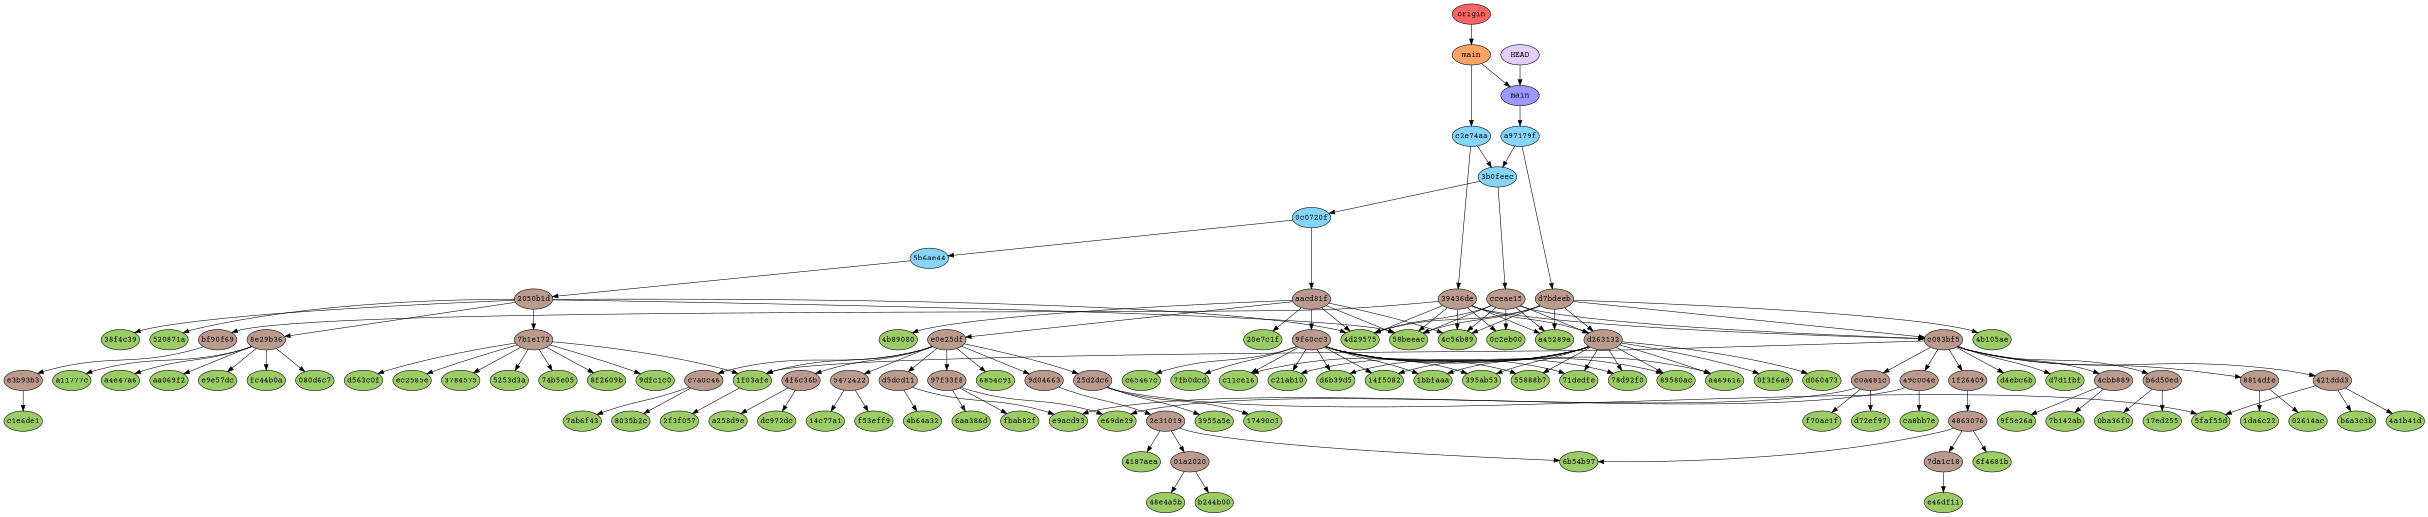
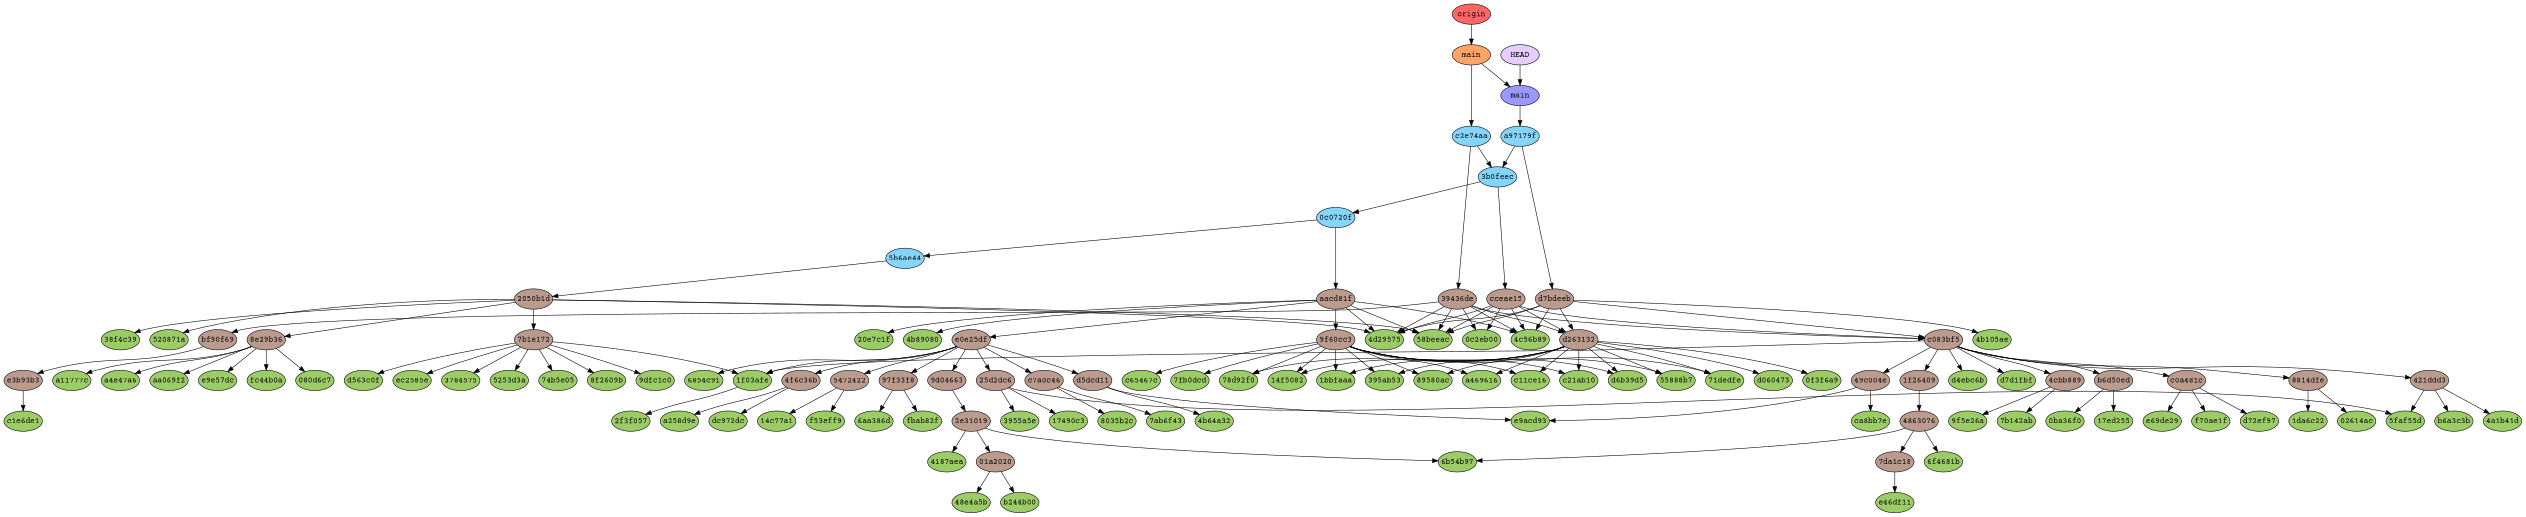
node "a45289a": removed
edge "97f33f8" -> "e69de29": removed
